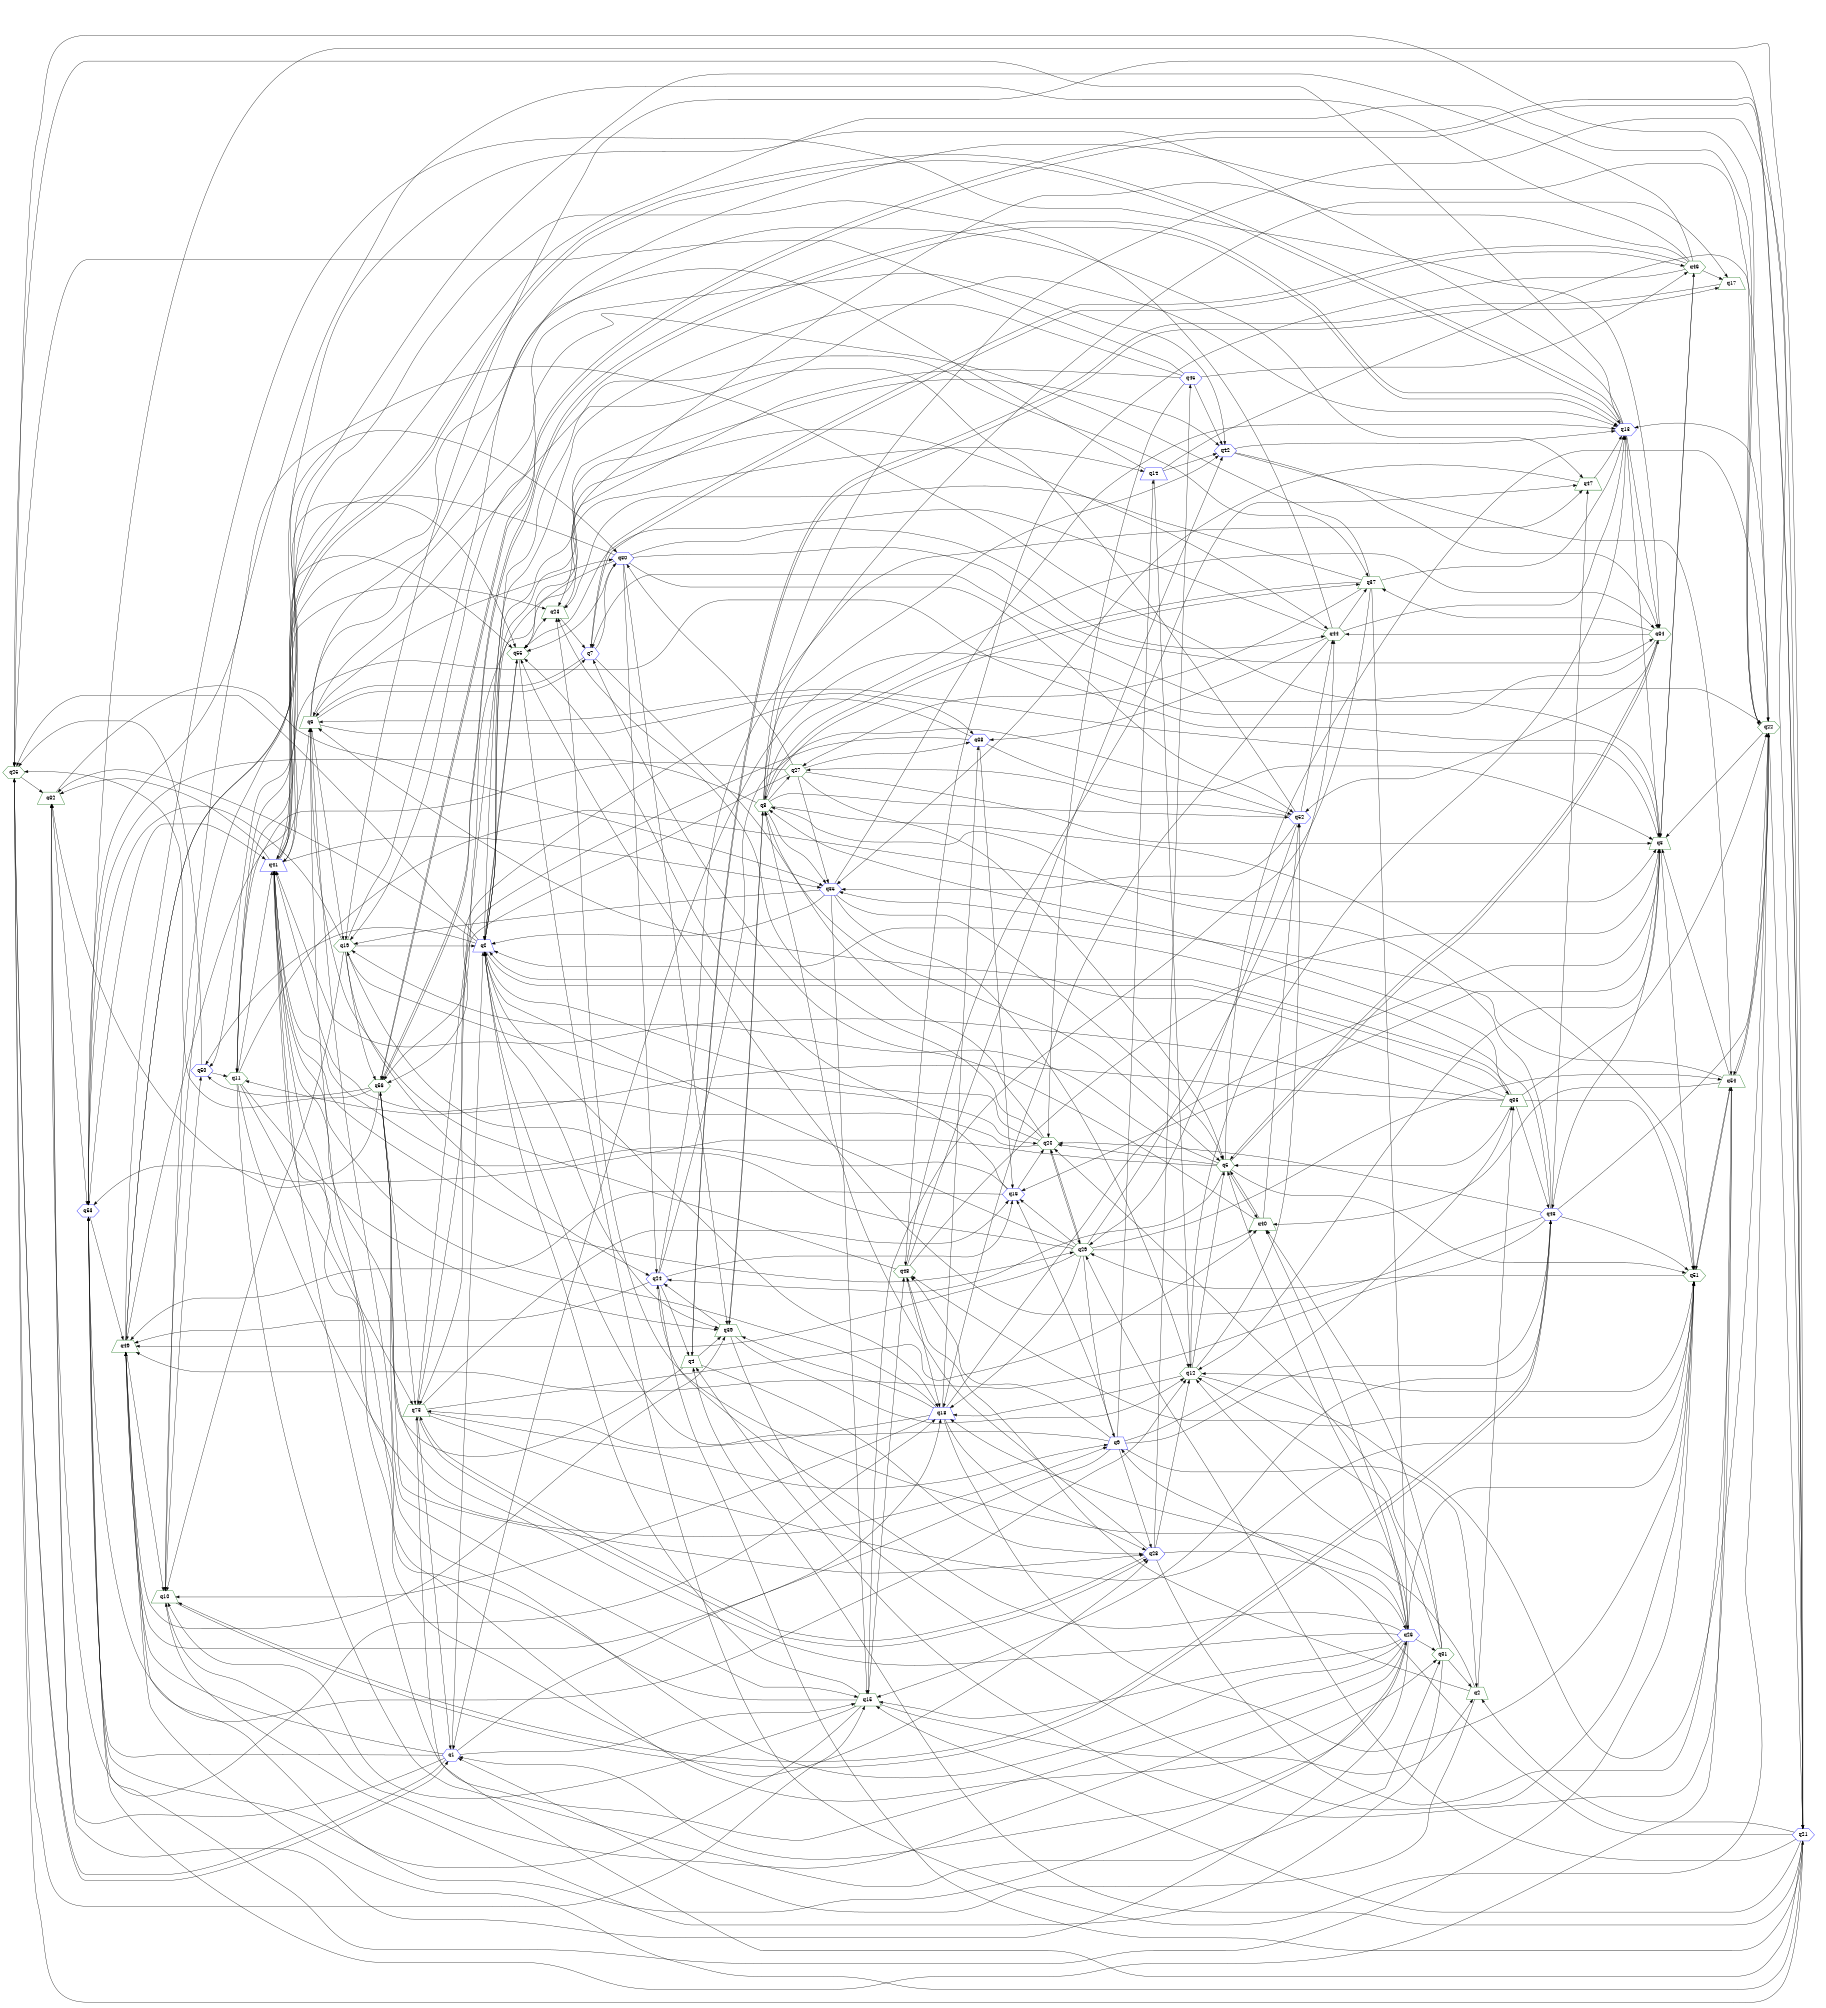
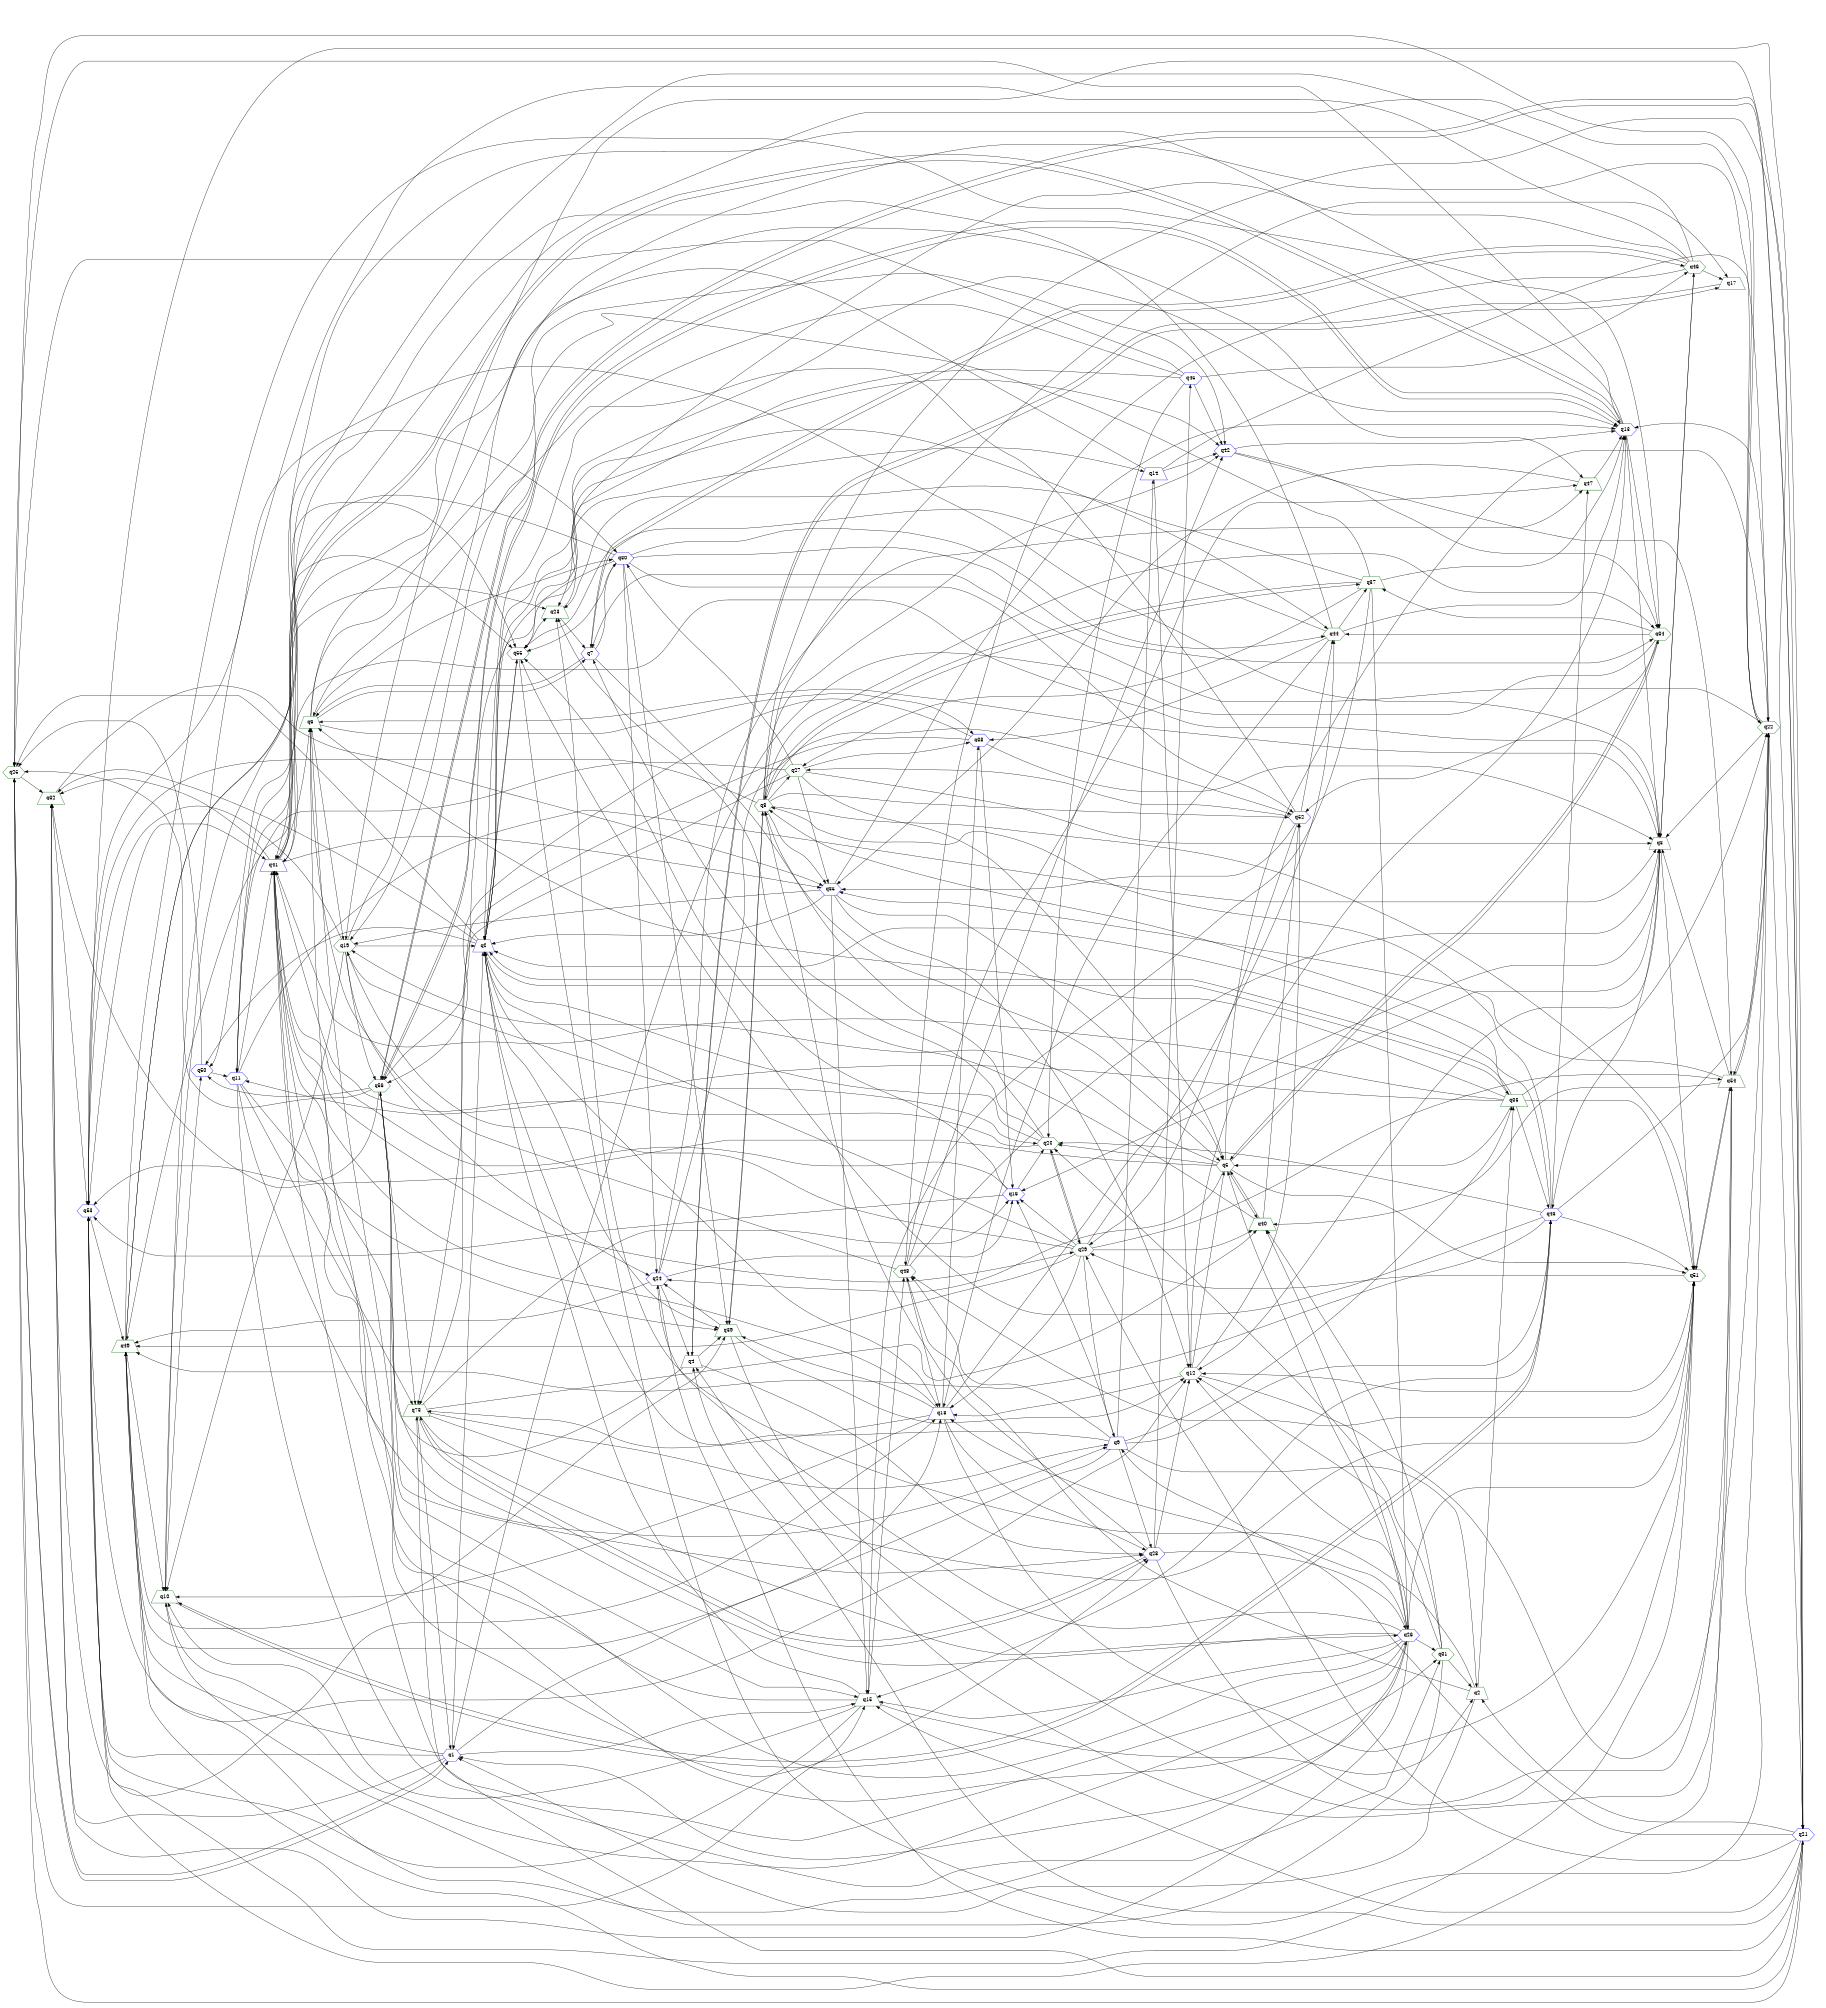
edge "q41" -> "q22": reversed
edge "q73" -> "q37": now "q73" -> "q26"
node "q11": color darkgreen -> blue
edge "q16" -> "q49": now "q16" -> "q53"
